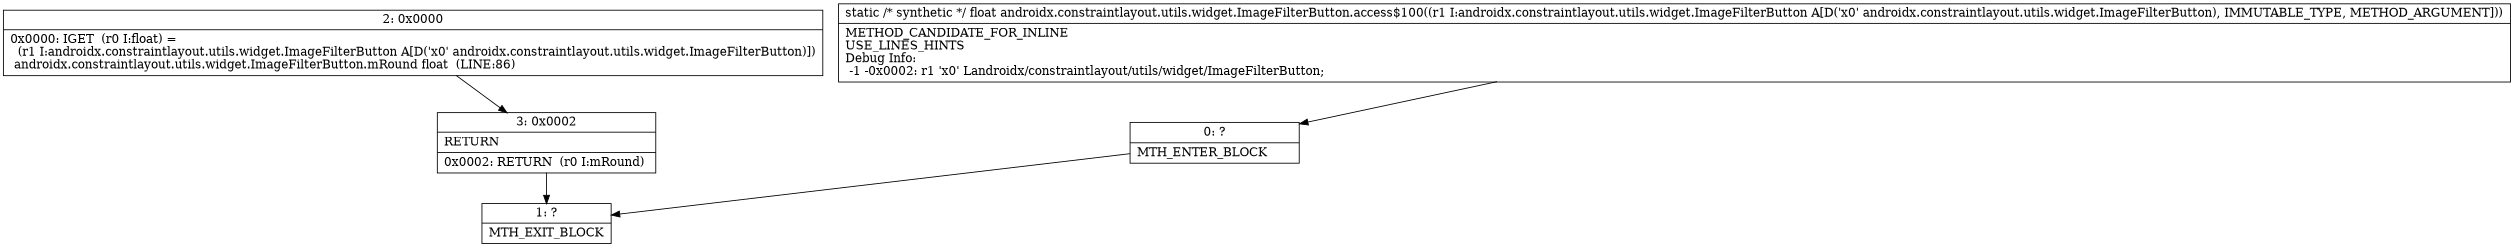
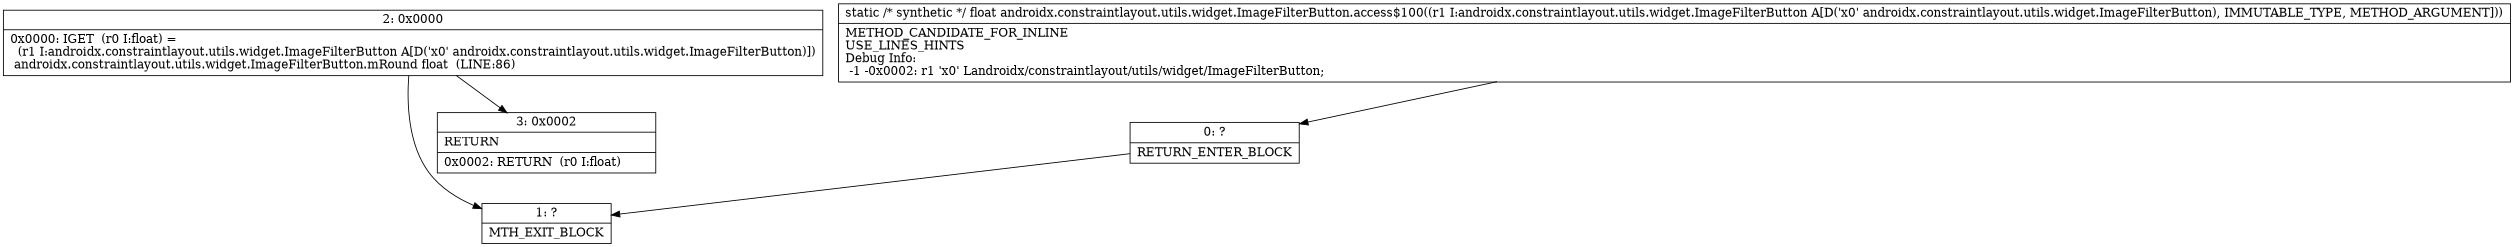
node "0: ?": text "MTH_ENTER_BLOCK" -> "RETURN_ENTER_BLOCK"
node "3: 0x0002": text "0x0002: RETURN  (r0 I:mRound)" -> "0x0002: RETURN  (r0 I:float)"
edge "3: 0x0002" -> "1: ?": now "2: 0x0000" -> "1: ?"
